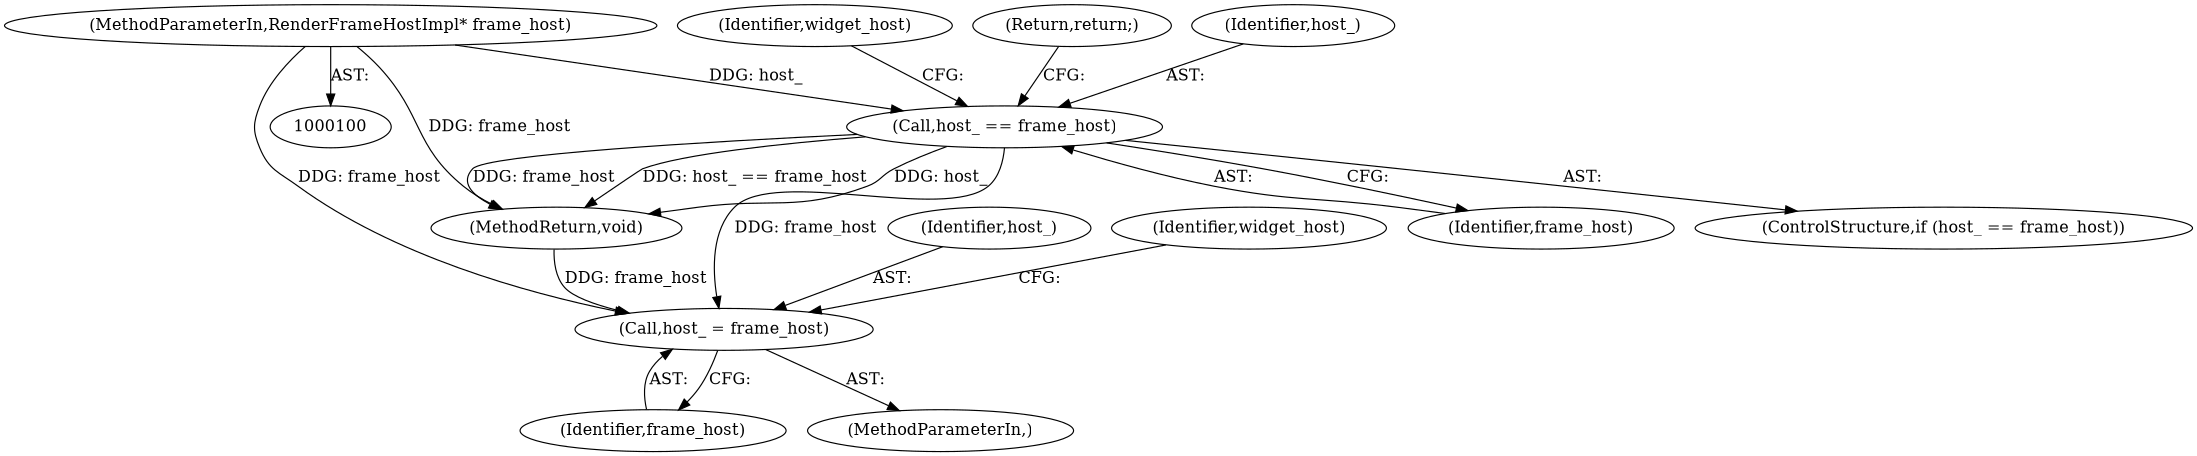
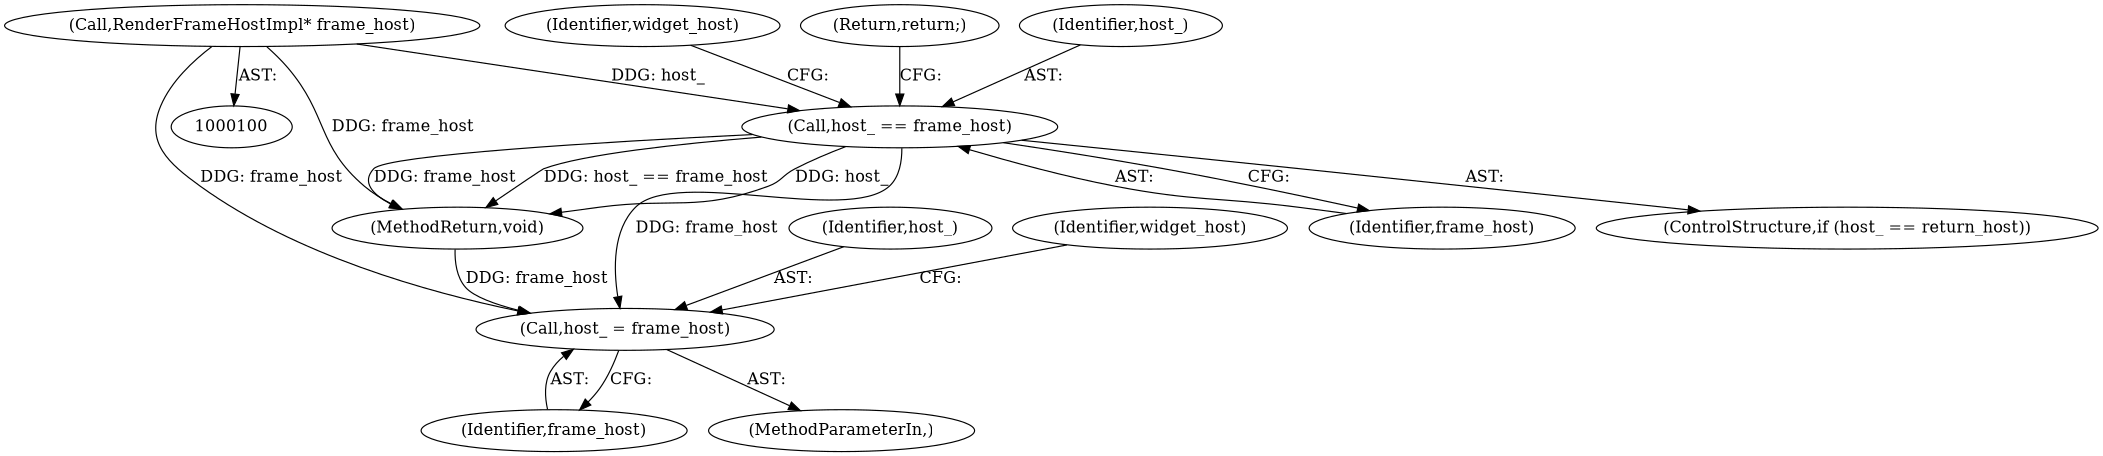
node "(MethodParameterIn,RenderFrameHostImpl* frame_host)": label "(MethodParameterIn,RenderFrameHostImpl* frame_host)" -> "(Call,RenderFrameHostImpl* frame_host)"
node "(ControlStructure,if (host_ == frame_host))": label "(ControlStructure,if (host_ == frame_host))" -> "(ControlStructure,if (host_ == return_host))"
